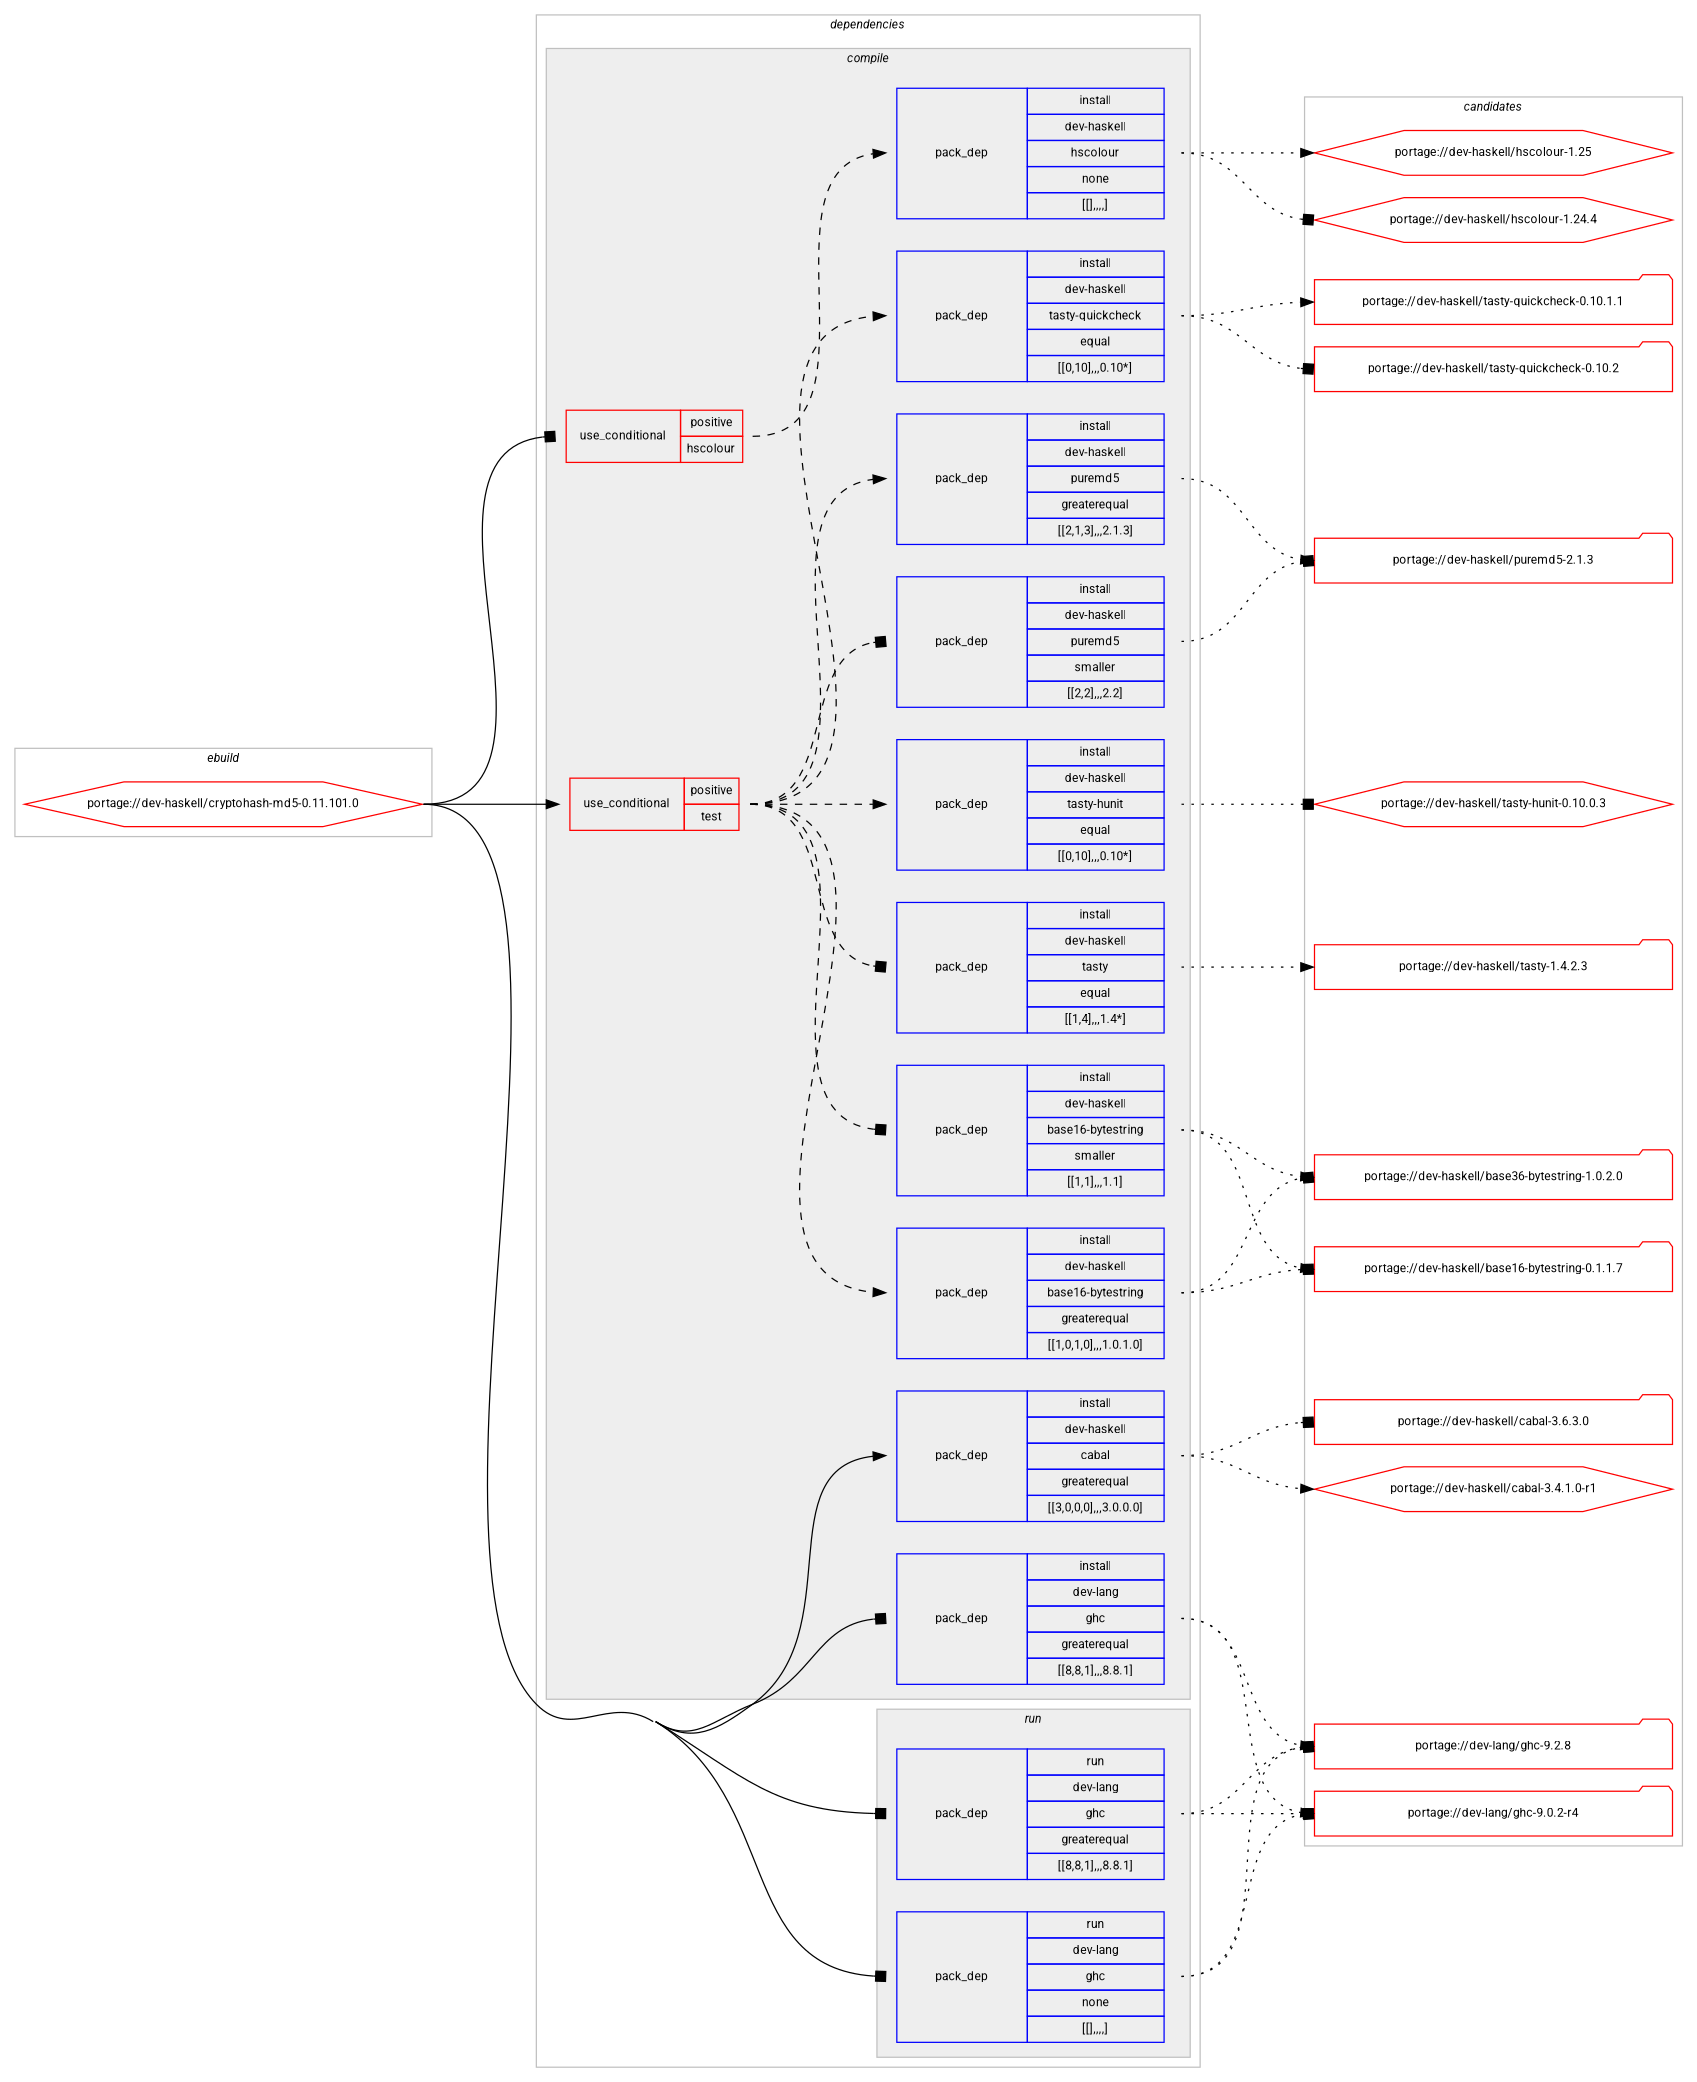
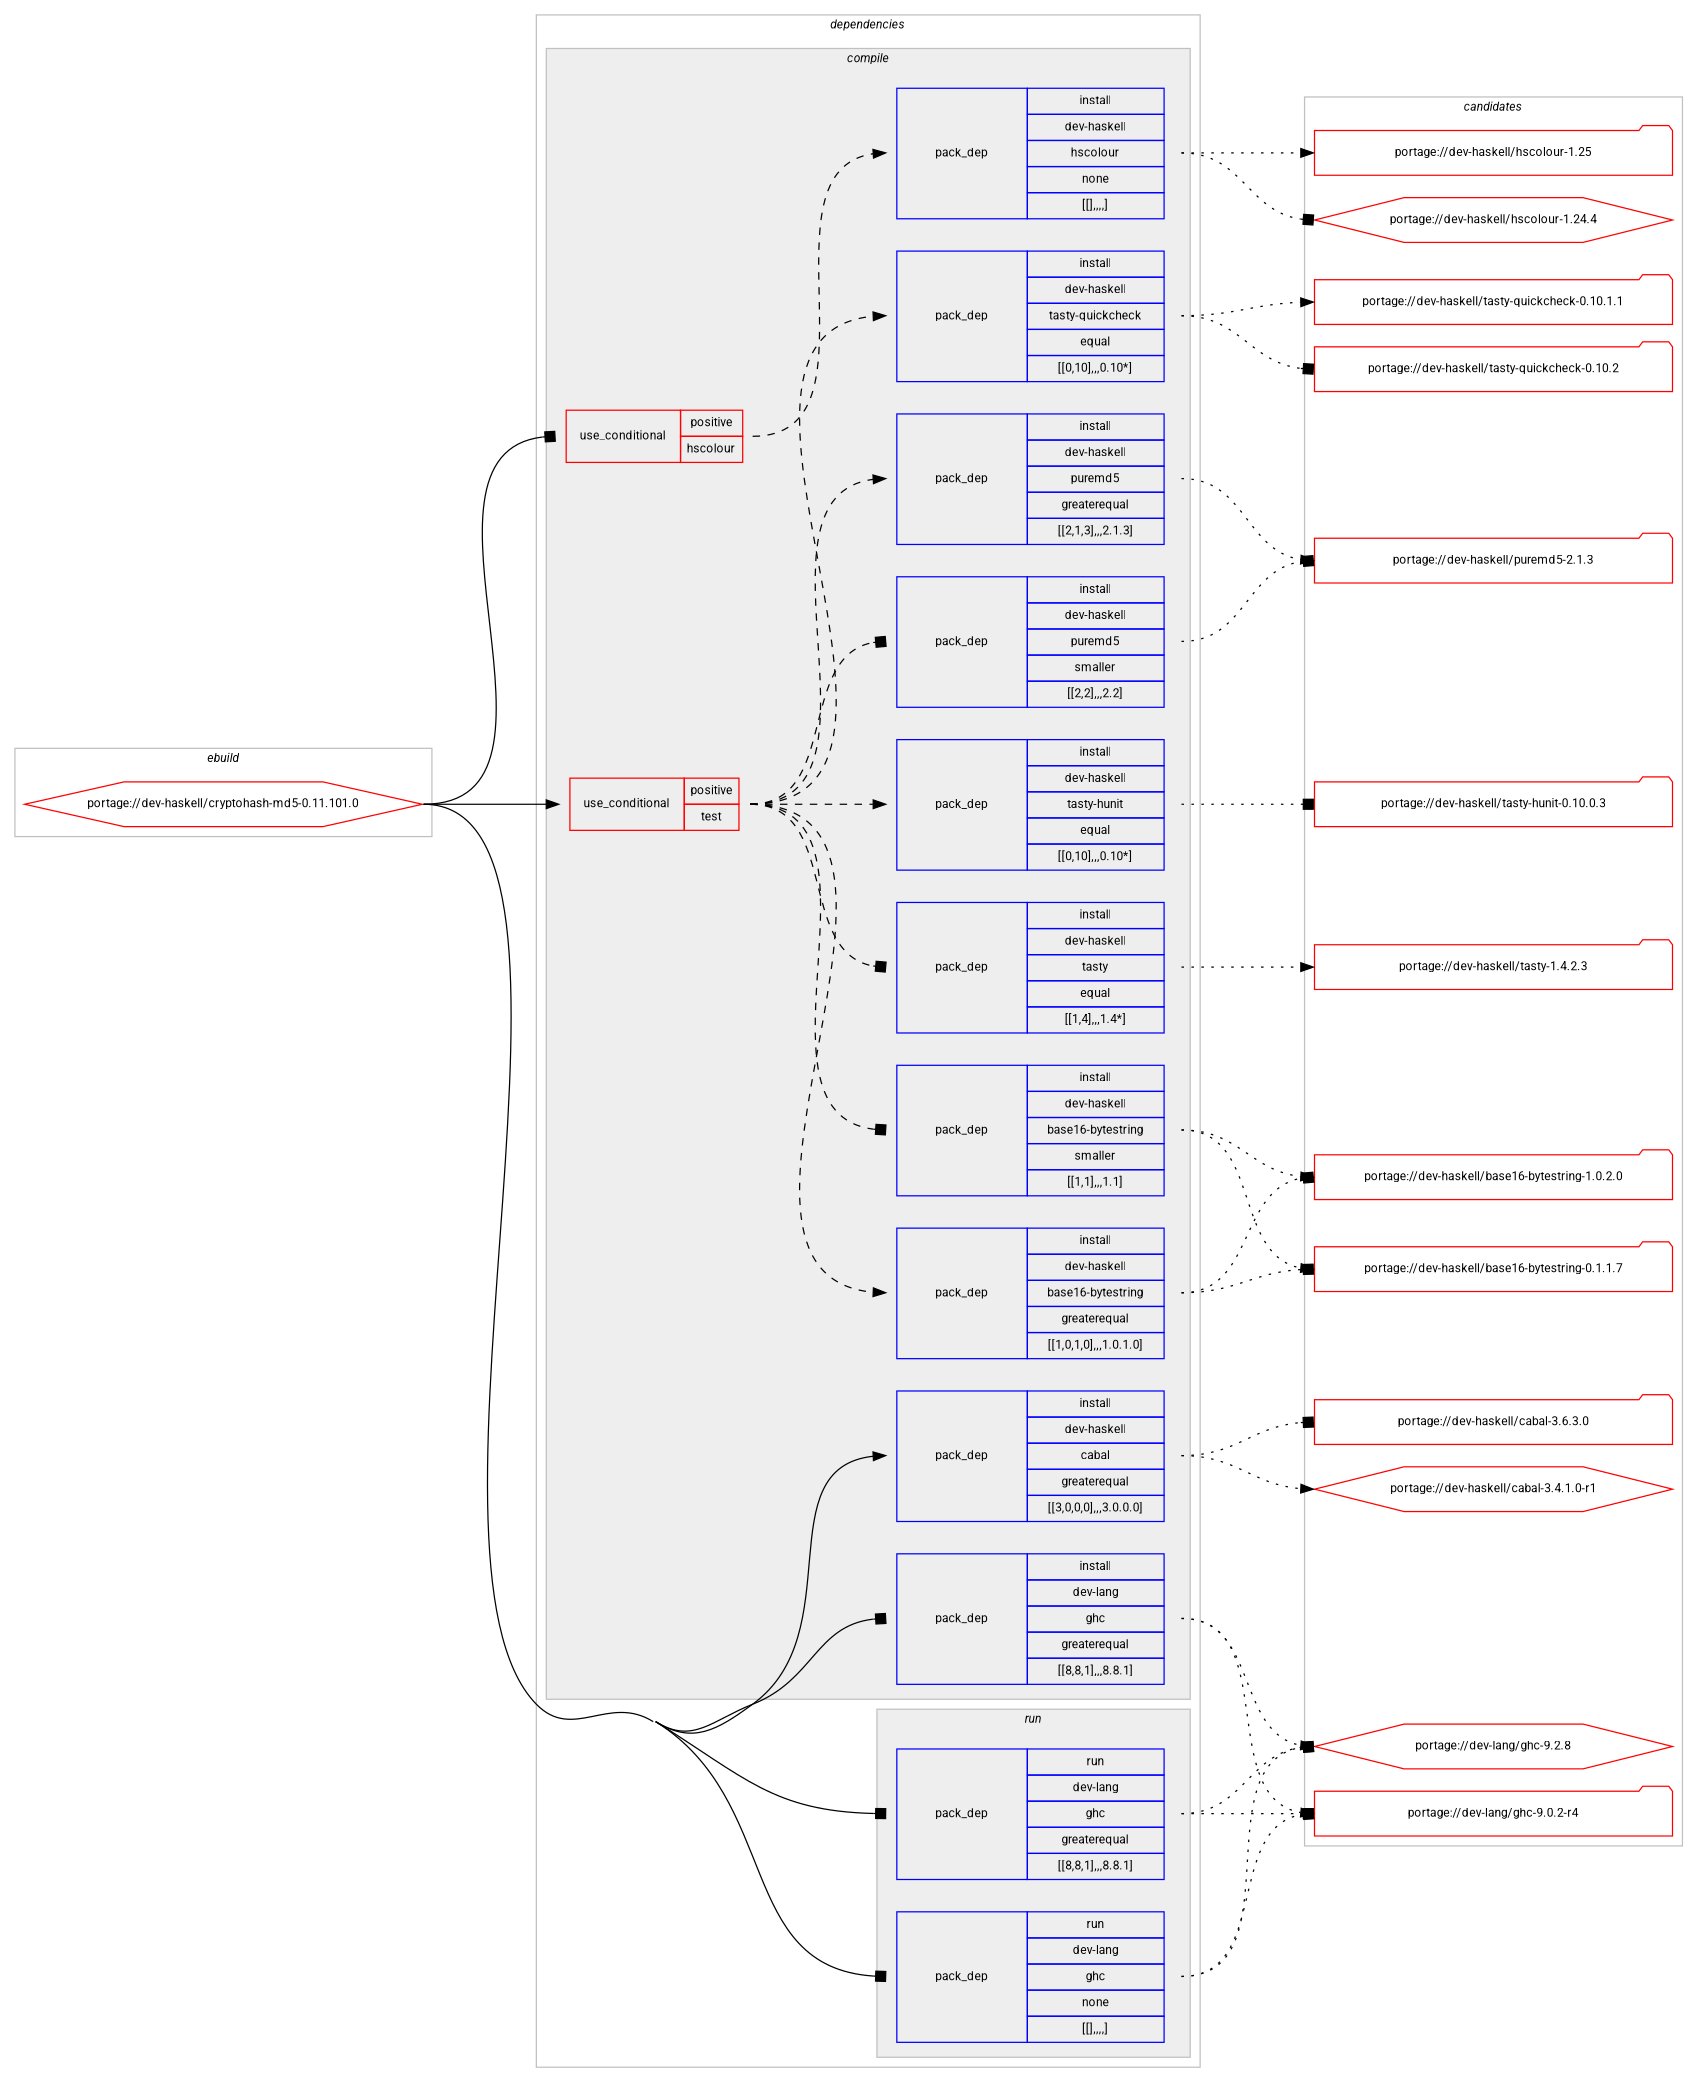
node "portage://dev-haskell/hscolour-1.25": shape hexagon -> folder
node "portage://dev-haskell/tasty-hunit-0.10.0.3": shape hexagon -> folder
node "portage://dev-haskell/base36-bytestring-1.0.2.0": label "portage://dev-haskell/base36-bytestring-1.0.2.0" -> "portage://dev-haskell/base16-bytestring-1.0.2.0"
node "portage://dev-lang/ghc-9.2.8": shape folder -> hexagon
